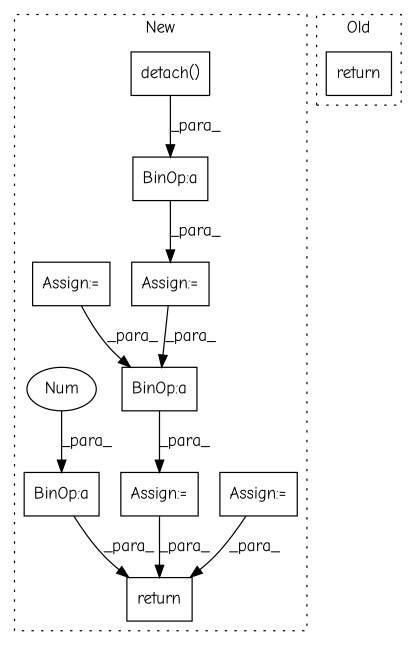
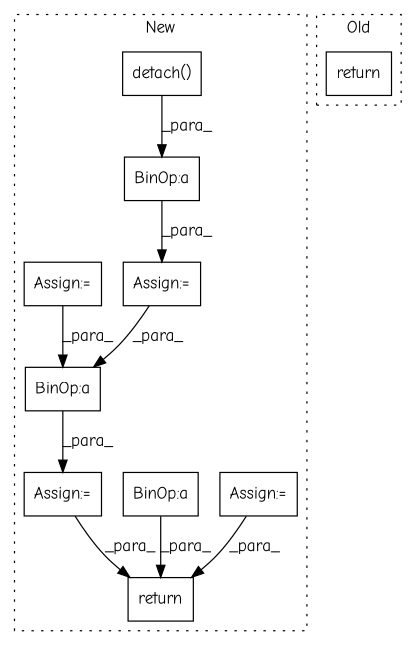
node "Num": removed
